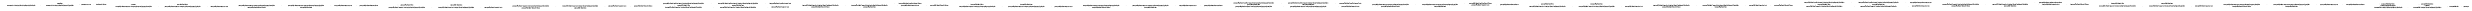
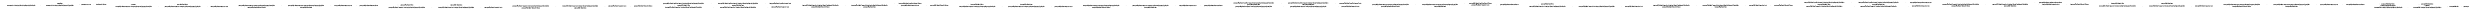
node "69 ResNet/Sequential[layer3]/BasicBlock[0]/RELU_1": removed
